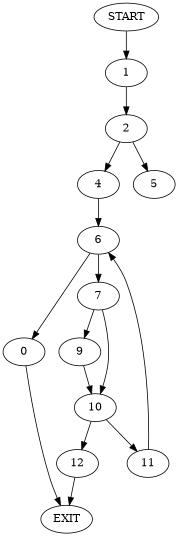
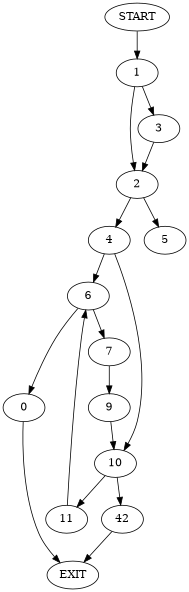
node "3": added
edge "7" -> "10": now "4" -> "10"
node "12": label "12" -> "42"
